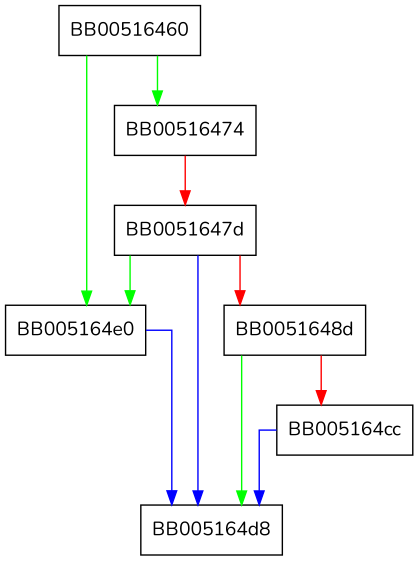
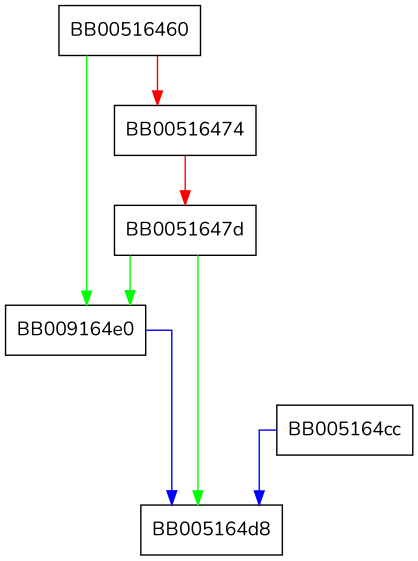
edge "BB00516460" -> "BB00516474": color green -> red
node "BB005164e0": label "BB005164e0" -> "BB009164e0"
node "BB0051648d": removed
edge "BB0051647d" -> "BB005164d8": color blue -> green
